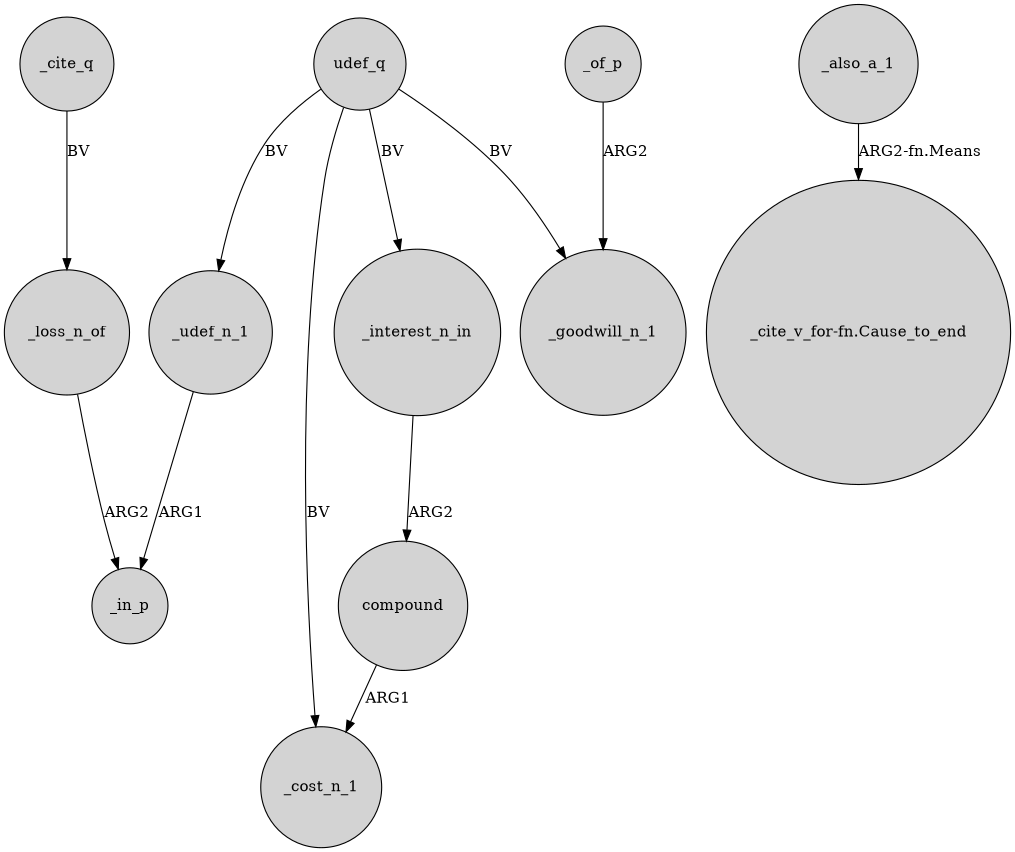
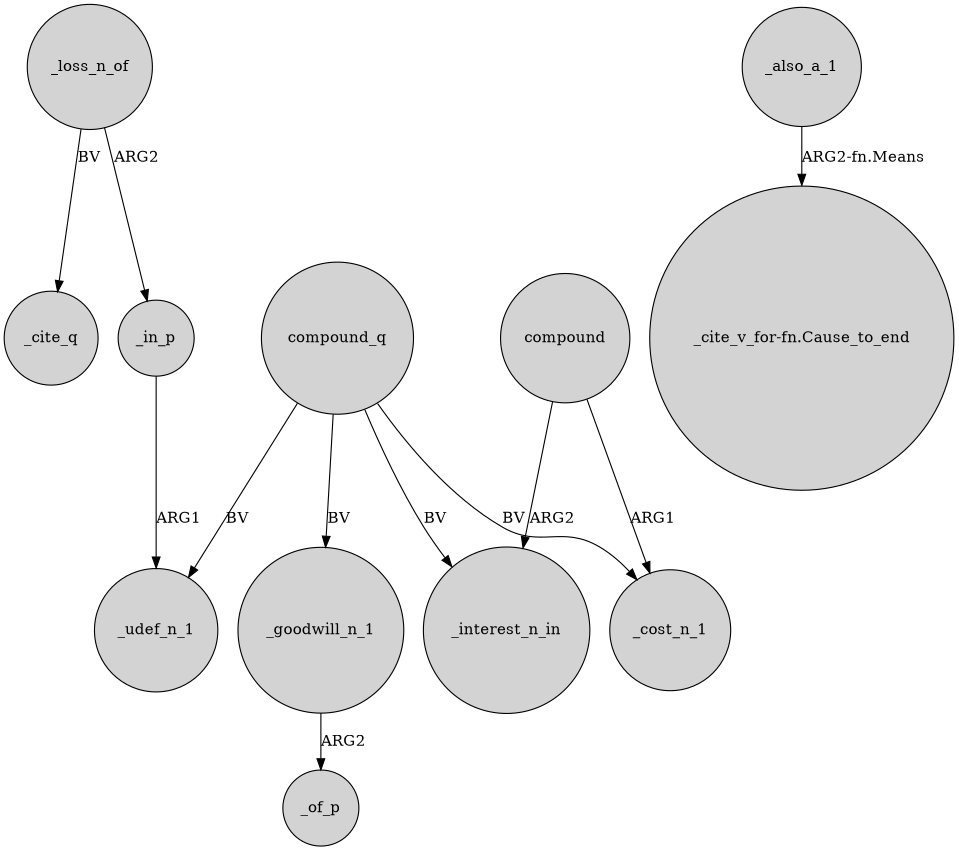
node "udef_q": label "udef_q" -> "compound_q"
edge "_of_p" -> "_goodwill_n_1": reversed
edge "_cite_q" -> "_loss_n_of": reversed
edge "_interest_n_in" -> "compound": reversed
edge "_udef_n_1" -> "_in_p": reversed
